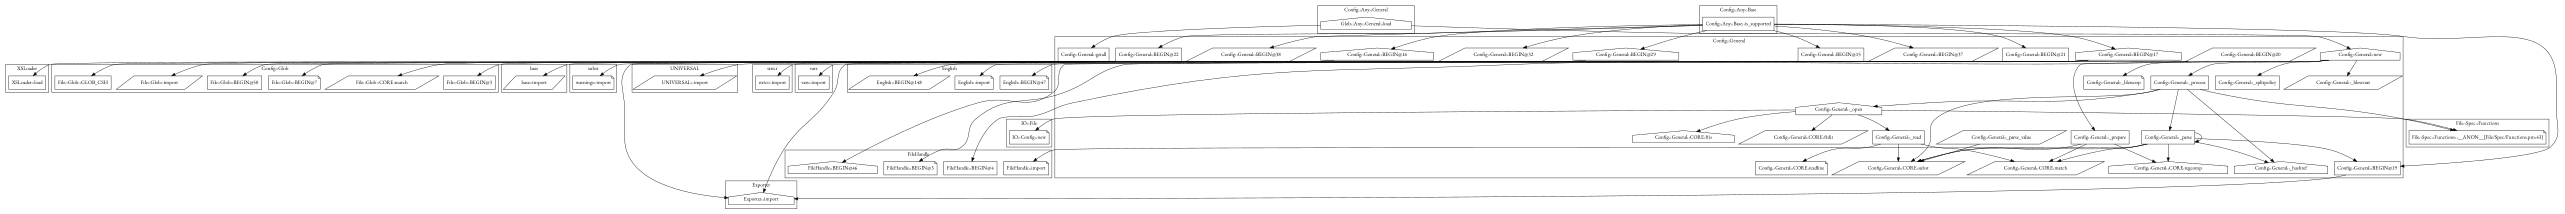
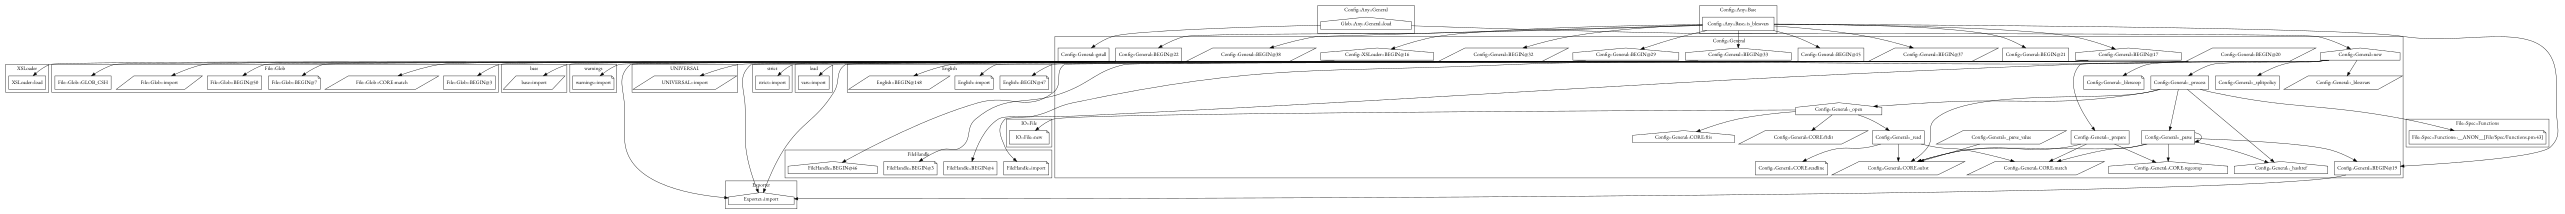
node "Config::Any::Base::is_supported": label "Config::Any::Base::is_supported" -> "Config::Any::Base::is_blessvars"
node "Config::General::BEGIN@16": label "Config::General::BEGIN@16" -> "Config::XSLoader::BEGIN@16"
node "Config::General::BEGIN@33": added
cluster "Config::Glob": label "Config::Glob" -> "File::Glob"
cluster "subst": label "subst" -> "warnings"
cluster "vars": label "vars" -> "load"
edge "Config::General::_open" -> "File::Spec::Functions::__ANON__[File/Spec/Functions.pm:43]": removed
node "IO::Config::new": label "IO::Config::new" -> "IO::File::new"
edge "Config::General::_parse" -> "FileHandle::import": now "Config::General::BEGIN@20" -> "FileHandle::import"
